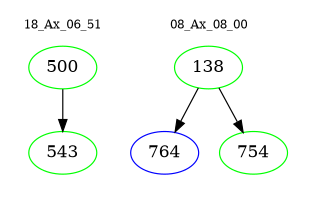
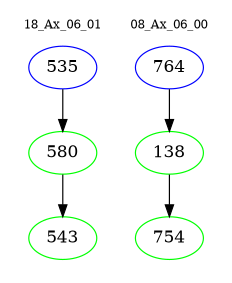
cluster "18_Ax_06_51": label "18_Ax_06_51" -> "18_Ax_06_01"
cluster "08_Ax_08_00": label "08_Ax_08_00" -> "08_Ax_06_00"
node "535": added
node "500": label "500" -> "580"
edge "138" -> "764": reversed
